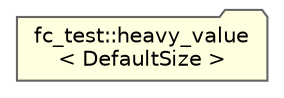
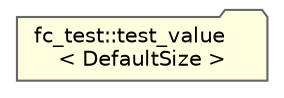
node "fc_test::heavy_value < DefaultSize >": label "fc_test::heavy_value < DefaultSize >" -> "fc_test::test_value < DefaultSize >"
